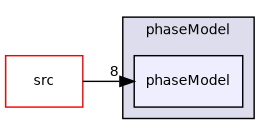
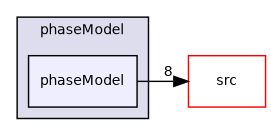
edge "src" -> "phaseModel": reversed
